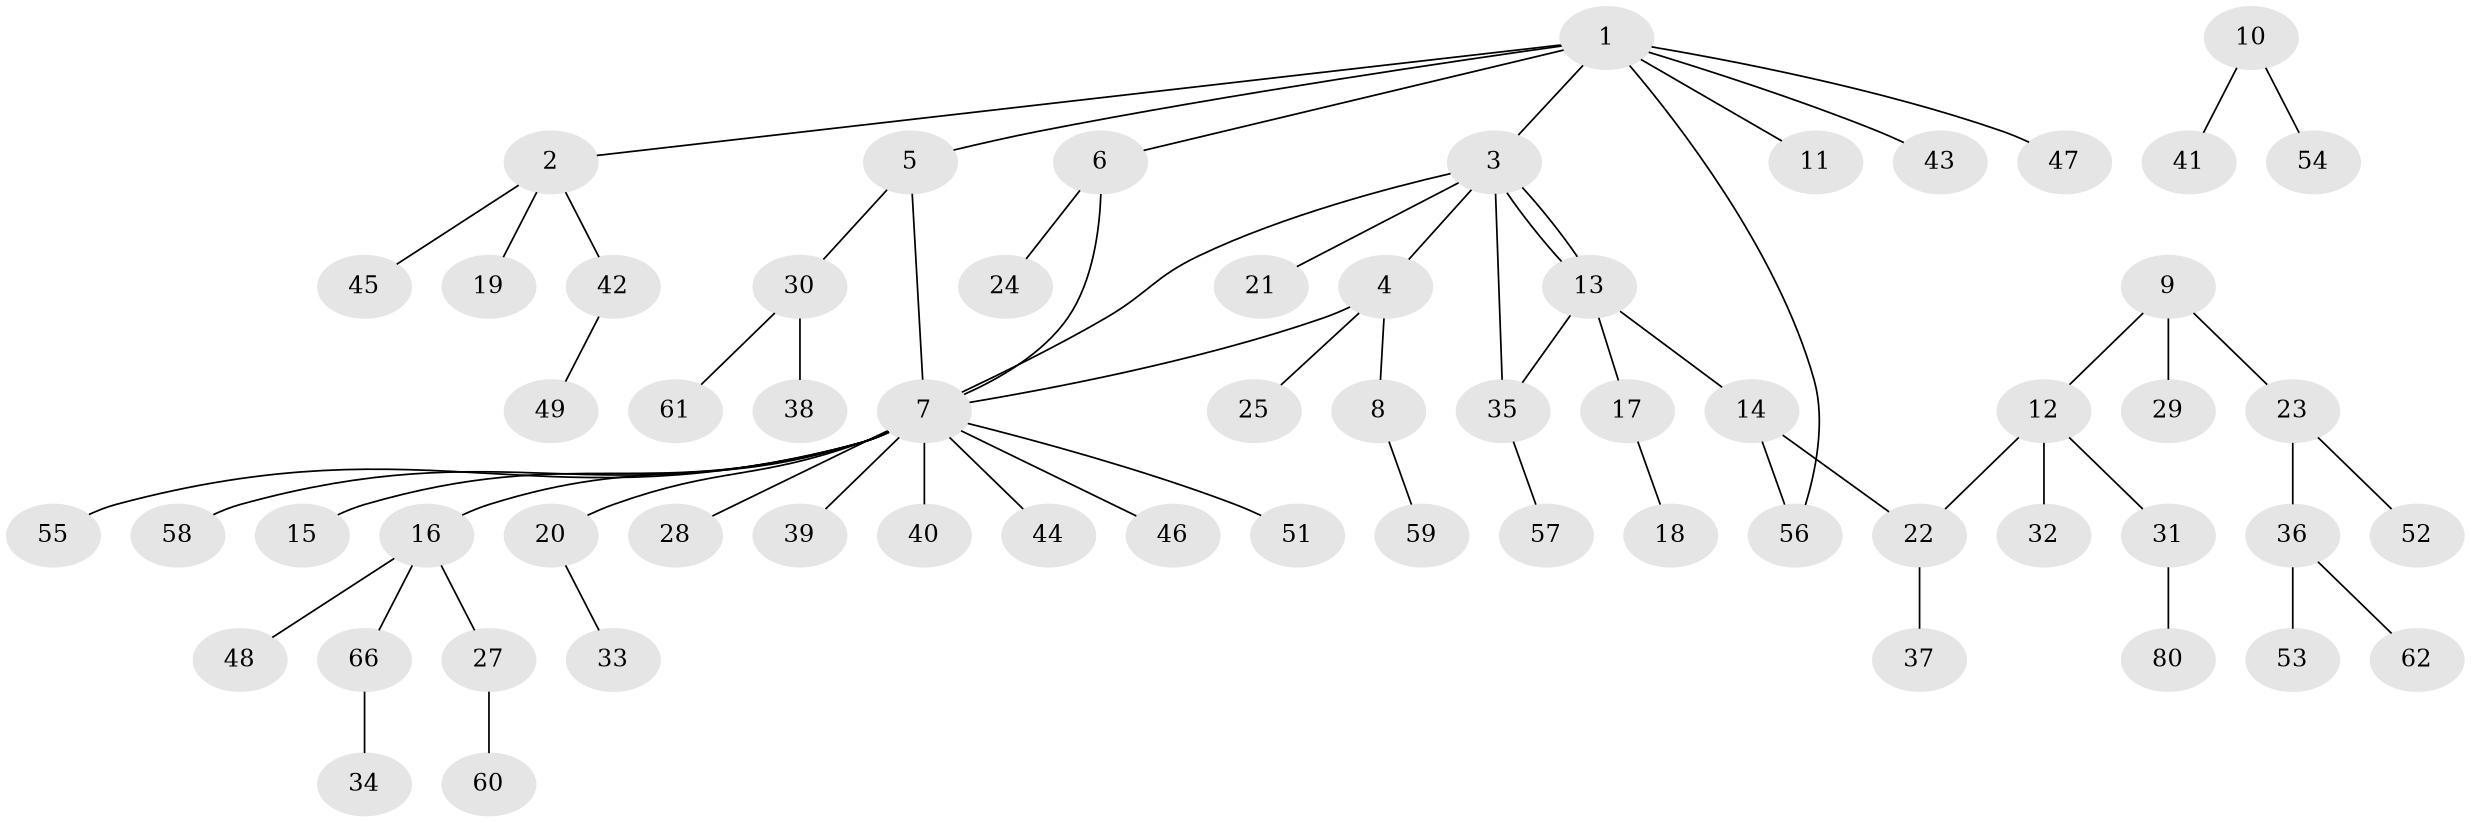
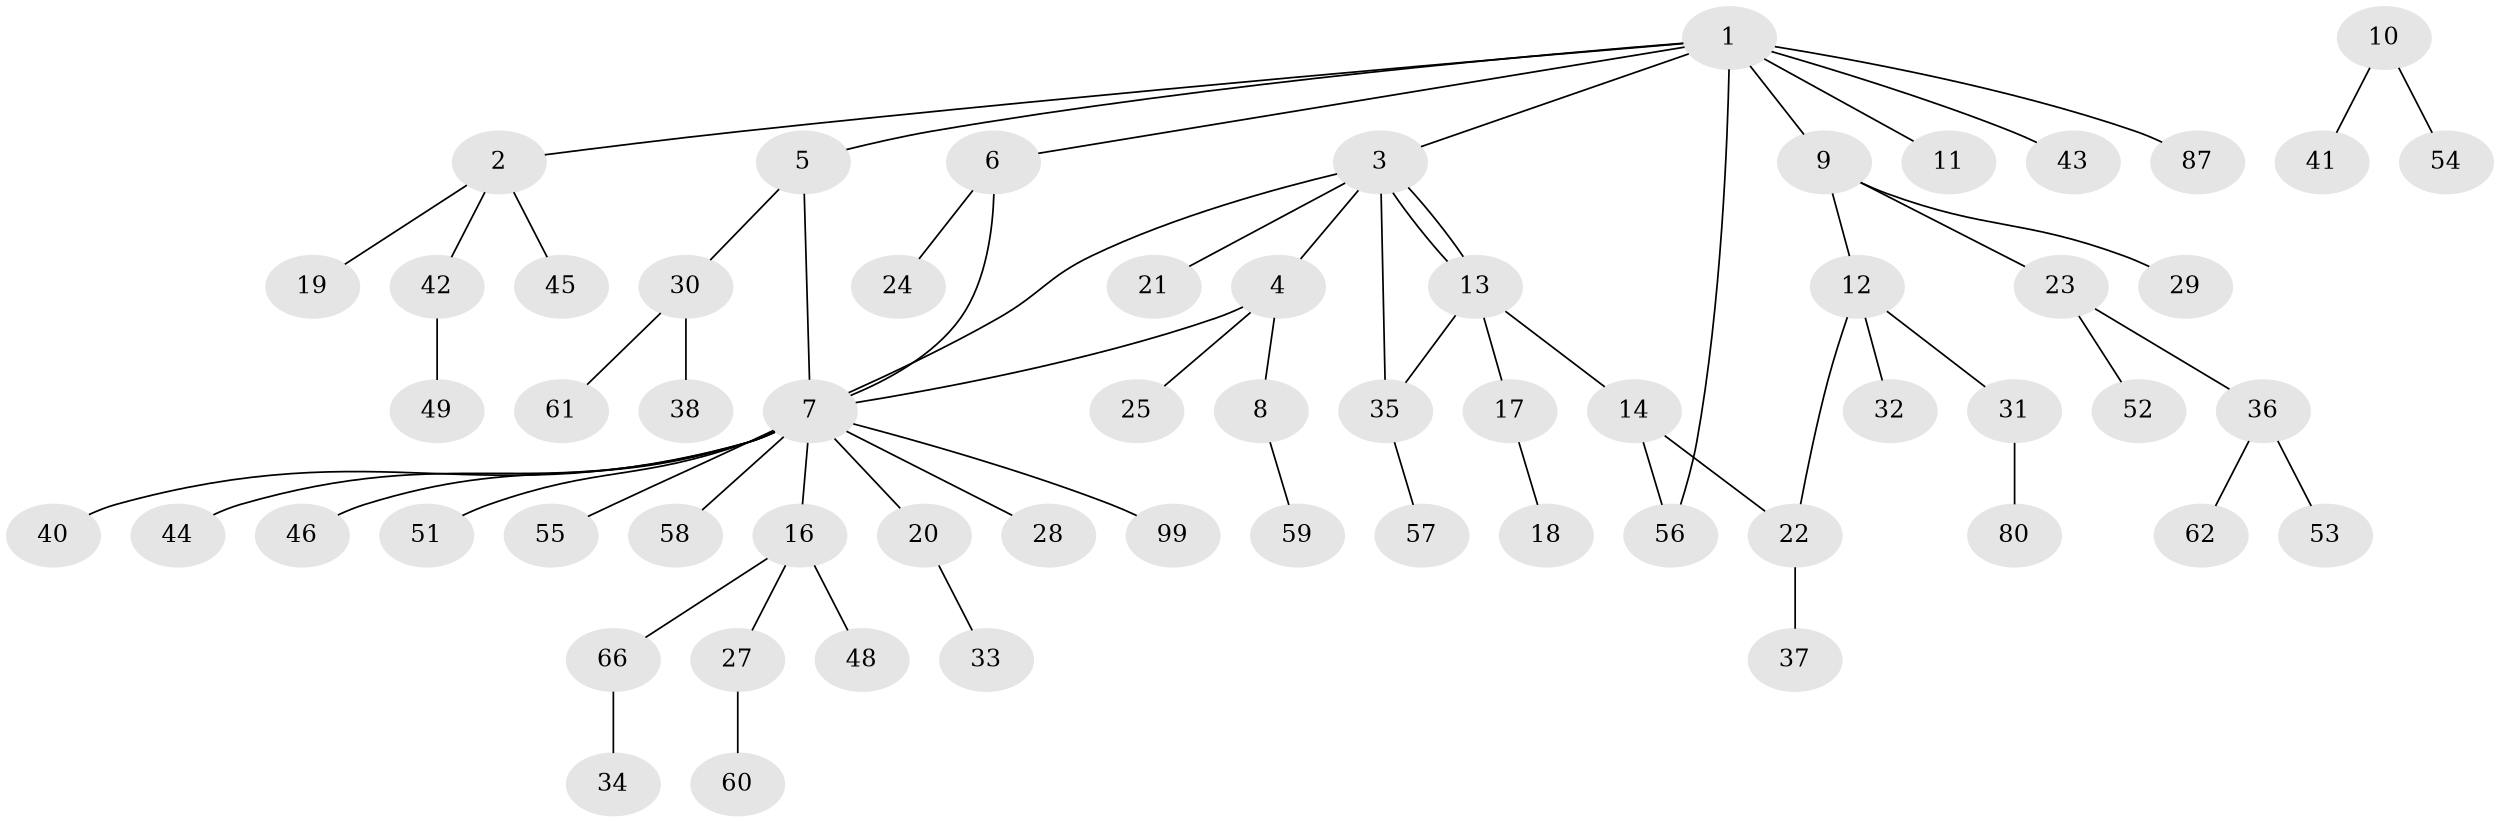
edge "1" -- "9": added
node "47": label "47" -> "87"
node "15": removed
node "39": label "39" -> "99"
